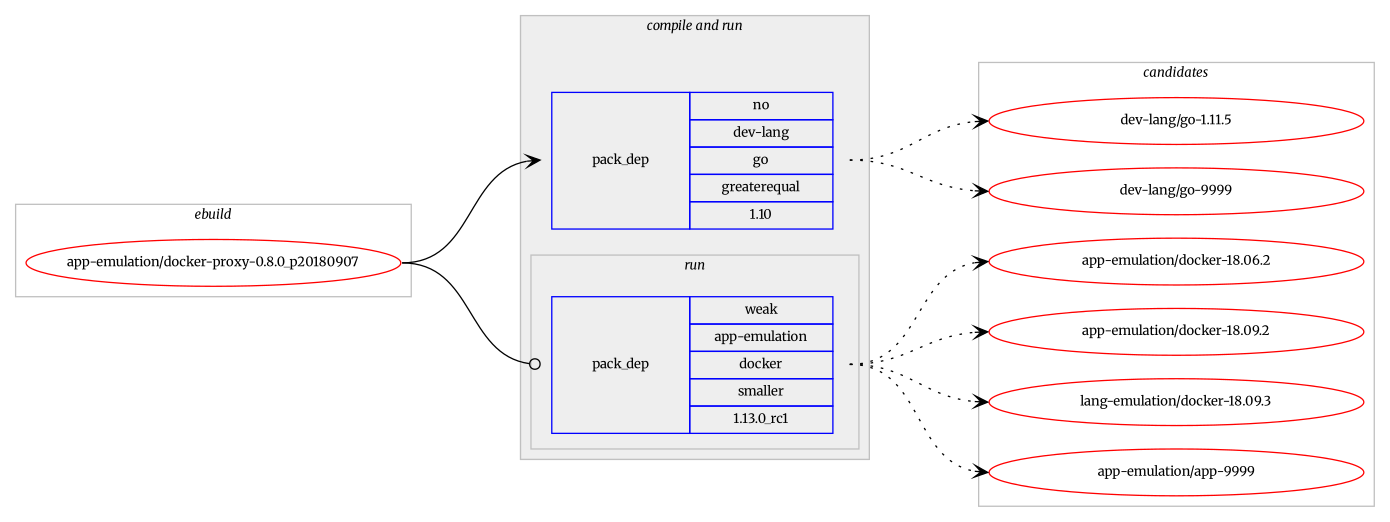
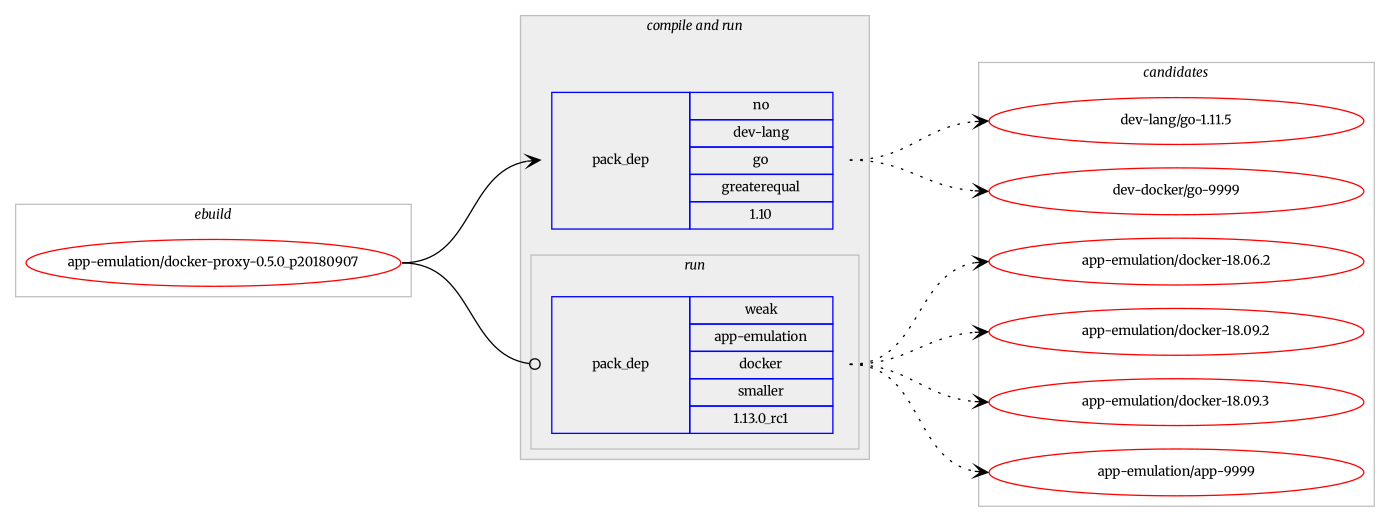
node "dev-lang/go-9999": label "dev-lang/go-9999" -> "dev-docker/go-9999"
node "app-emulation/docker-proxy-0.8.0_p20180907": label "app-emulation/docker-proxy-0.8.0_p20180907" -> "app-emulation/docker-proxy-0.5.0_p20180907"
node "lang-emulation/docker-18.09.3": label "lang-emulation/docker-18.09.3" -> "app-emulation/docker-18.09.3"
